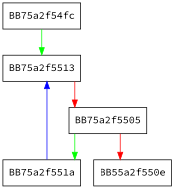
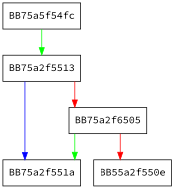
node "BB75a2f54fc": label "BB75a2f54fc" -> "BB75a5f54fc"
node "BB75a2f5505": label "BB75a2f5505" -> "BB75a2f6505"
edge "BB75a2f551a" -> "BB75a2f5513": reversed
